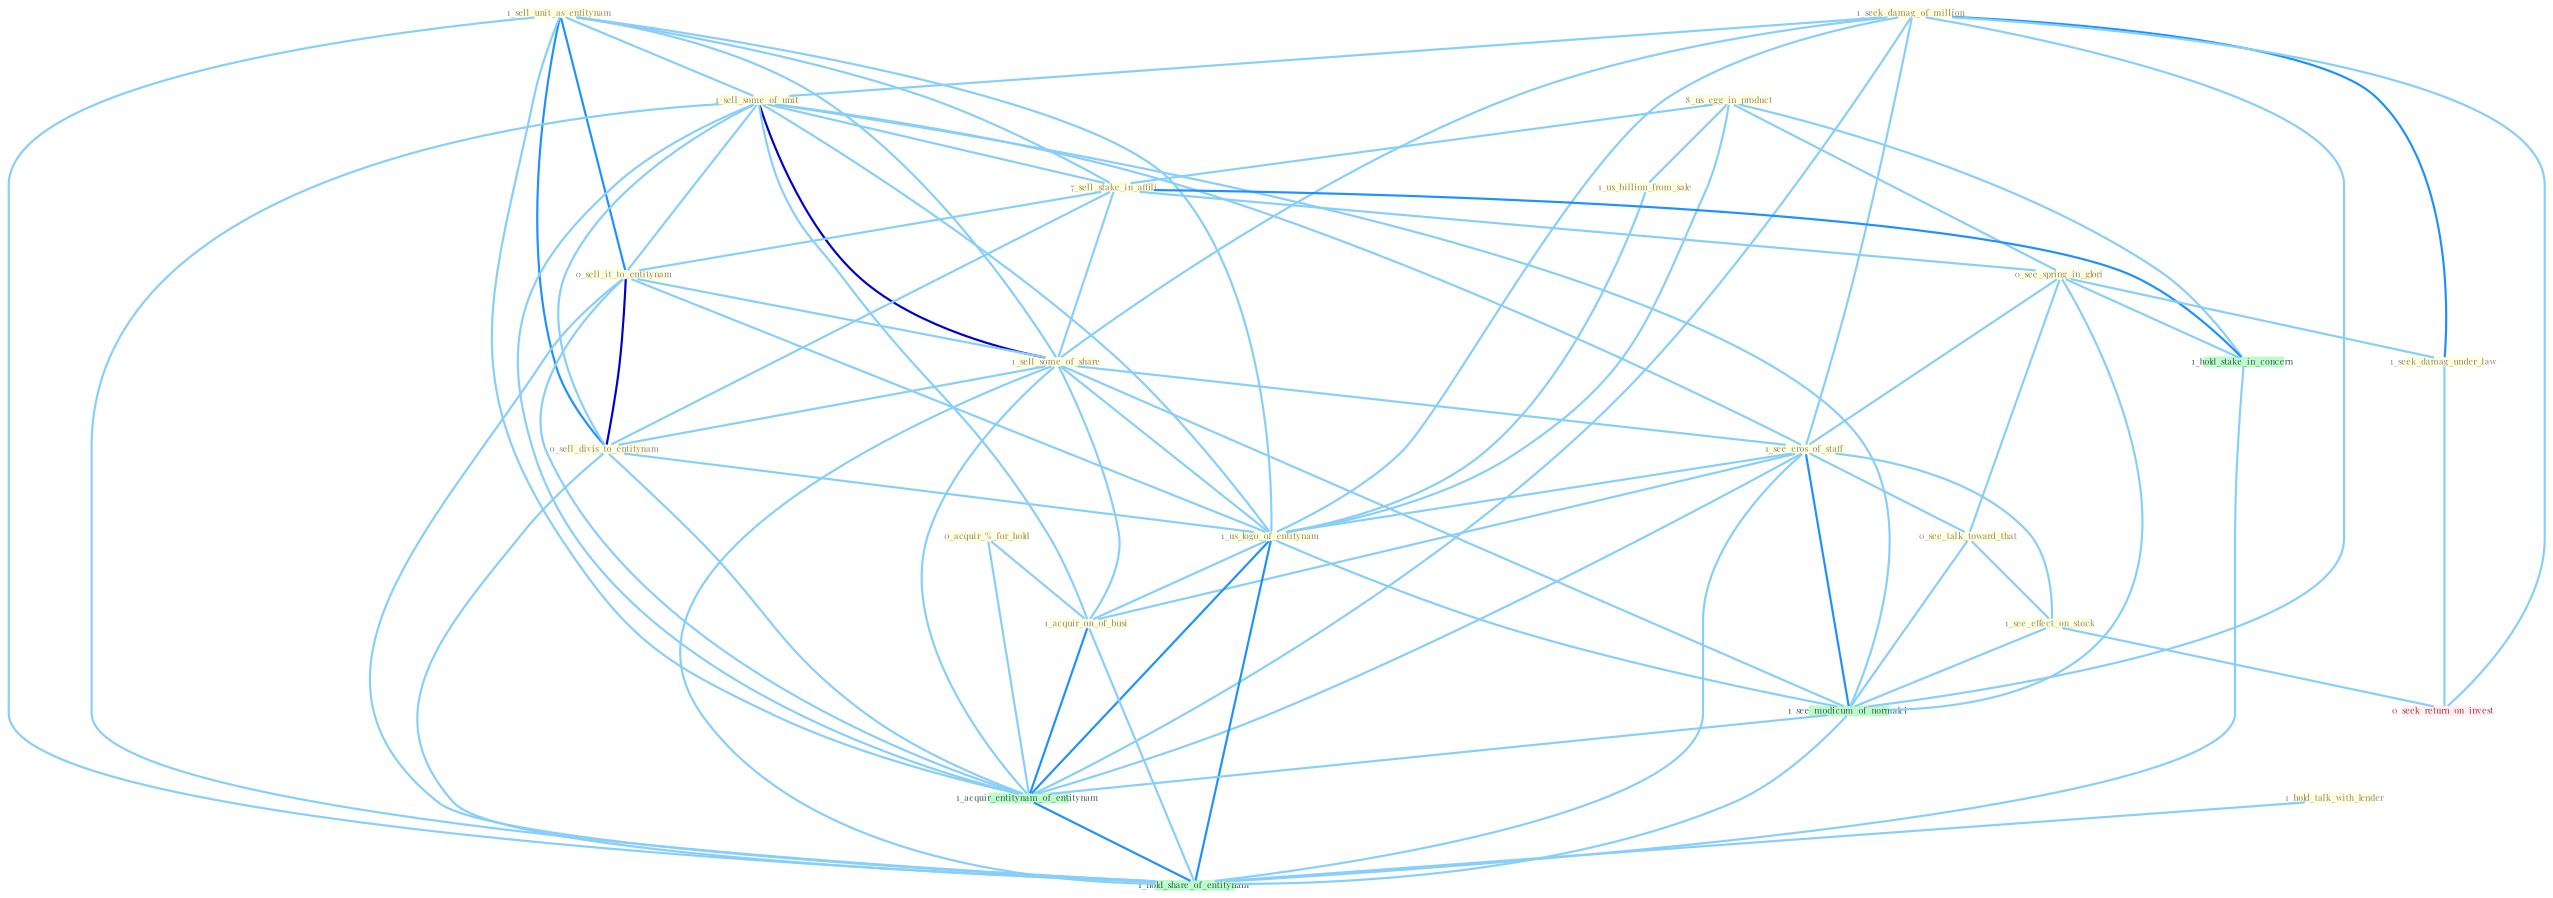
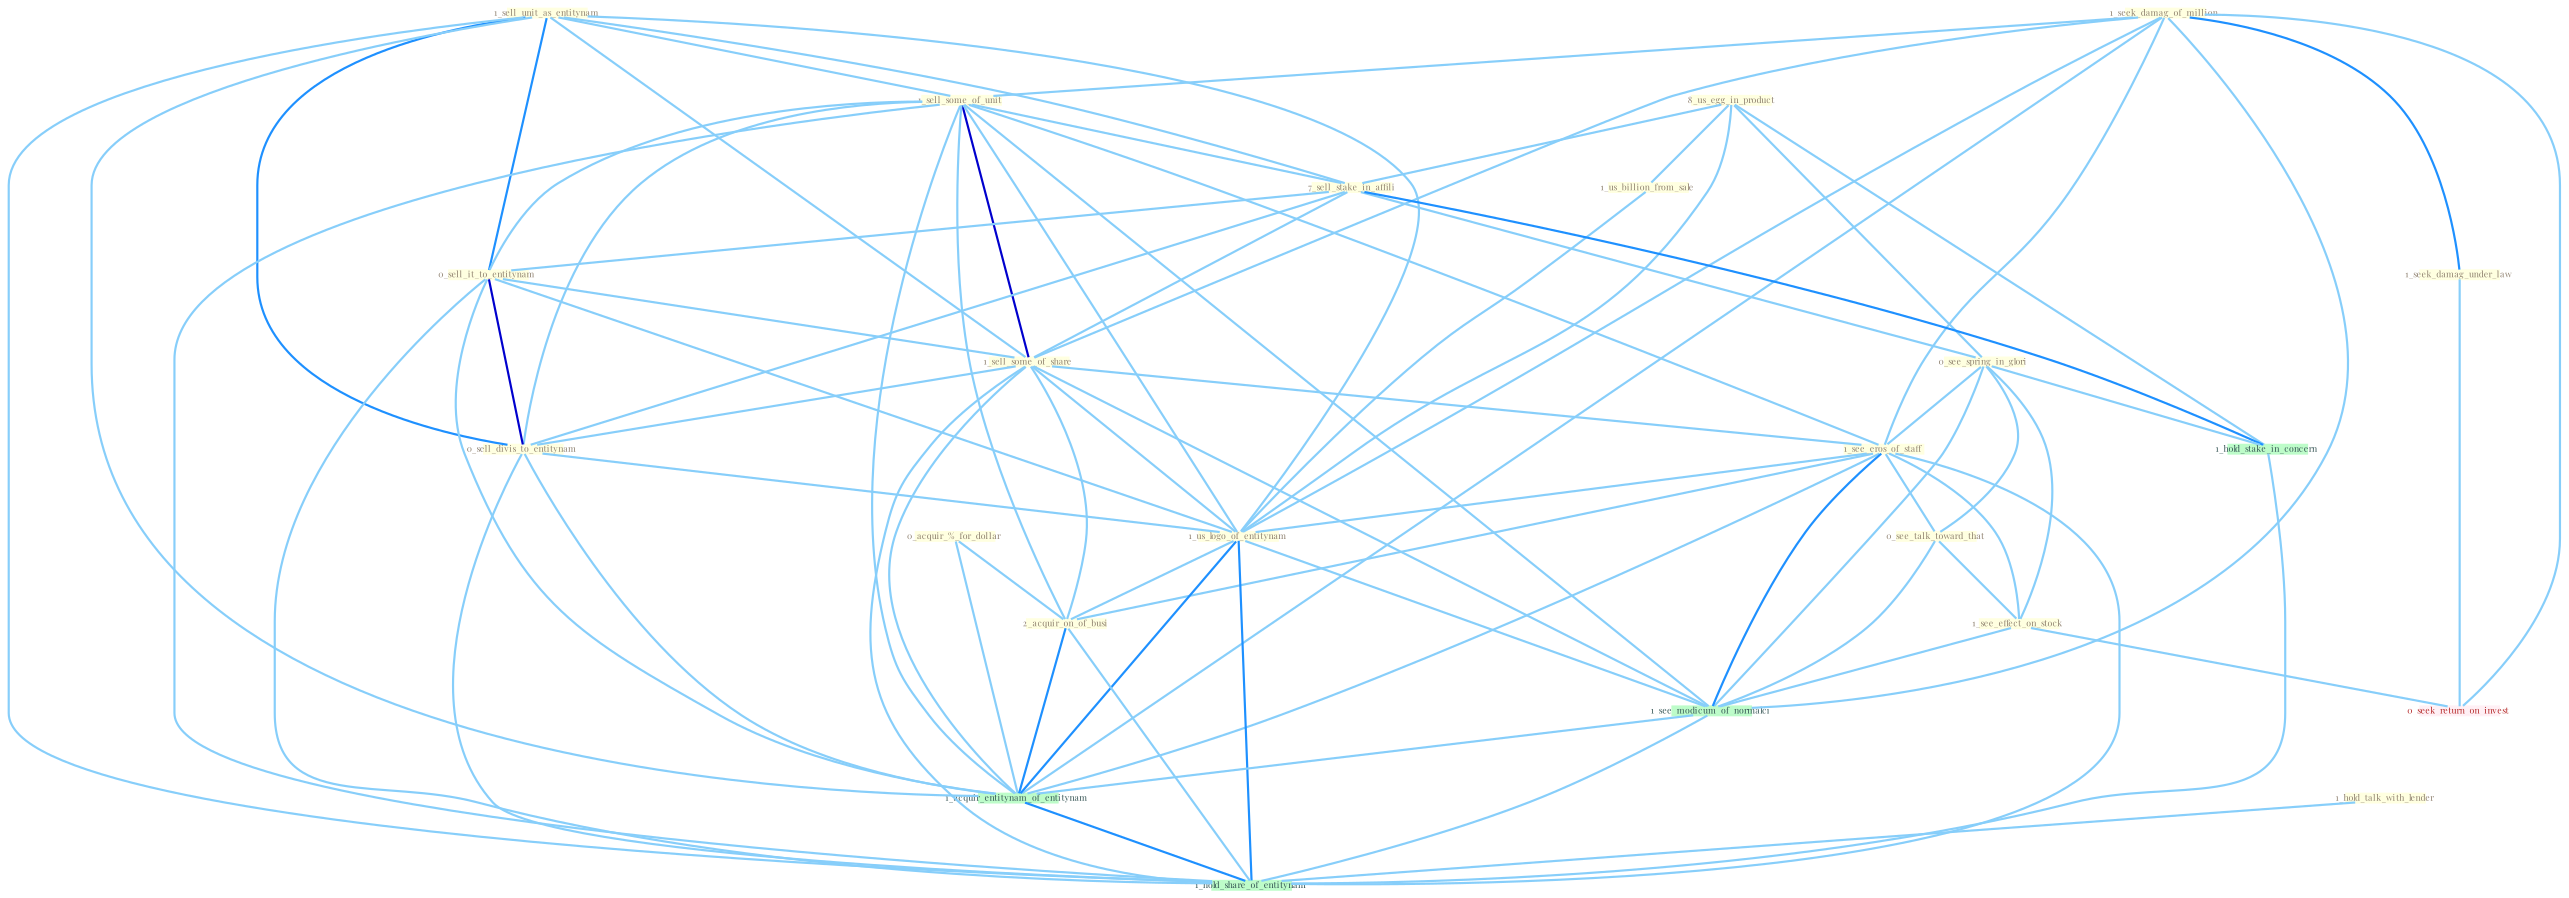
edge "0_see_spring_in_glori" -- "1_seek_damag_under_law": now "0_see_spring_in_glori" -- "1_see_effect_on_stock"
node "0_acquir_%_for_hold": label "0_acquir_%_for_hold" -> "0_acquir_%_for_dollar"
node "1_acquir_on_of_busi": label "1_acquir_on_of_busi" -> "2_acquir_on_of_busi"
